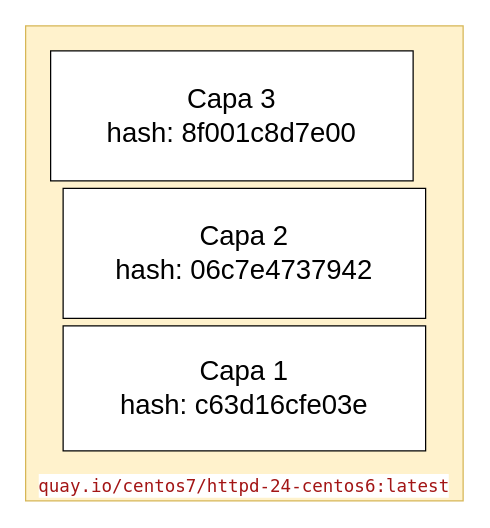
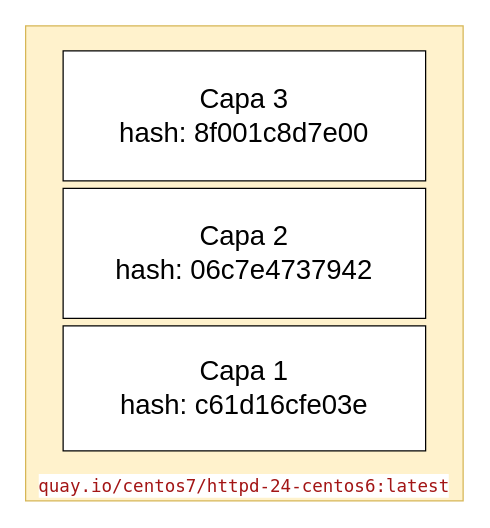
node "Capa 3 hash: 8f001c8d7e00": moved (232, 116) -> (244, 116)
node "Capa 1 hash: c63d16cfe03e": label "Capa 1 hash: c63d16cfe03e" -> "Capa 1 hash: c61d16cfe03e"
